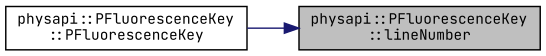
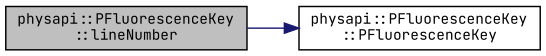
edge "physapi::PFluorescenceKey ::PFluorescenceKey" -> "physapi::PFluorescenceKey ::lineNumber": reversed
